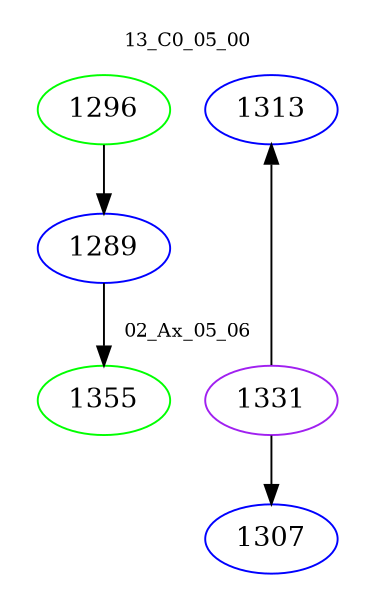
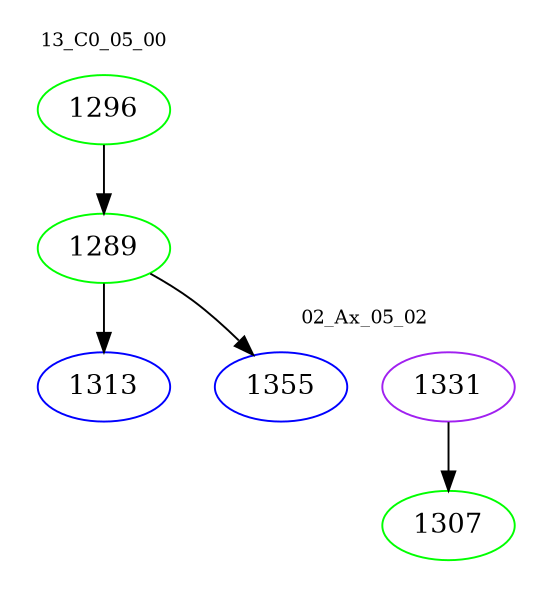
node "1289": color blue -> green
edge "1331" -> "1313": now "1289" -> "1313"
cluster "02_Ax_05_06": label "02_Ax_05_06" -> "02_Ax_05_02"
node "1355": color green -> blue
node "1307": color blue -> green
